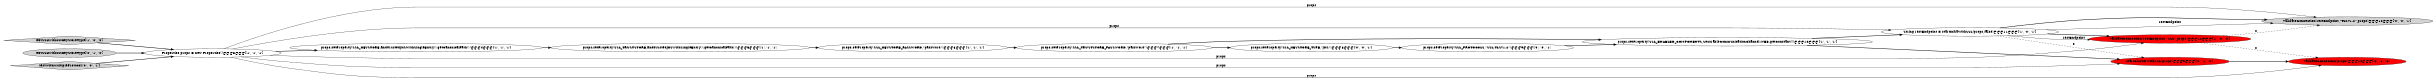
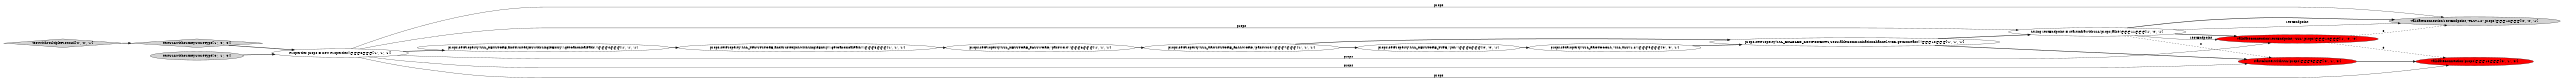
edge "testWithMultipleProtocol['0', '0', '1']" -> "Properties props = new Properties()@@@3@@@['1', '1', '1']": now "testWithMultipleProtocol['0', '0', '1']" -> "testSSLWithoutKeyStoreType['1', '0', '0']"
